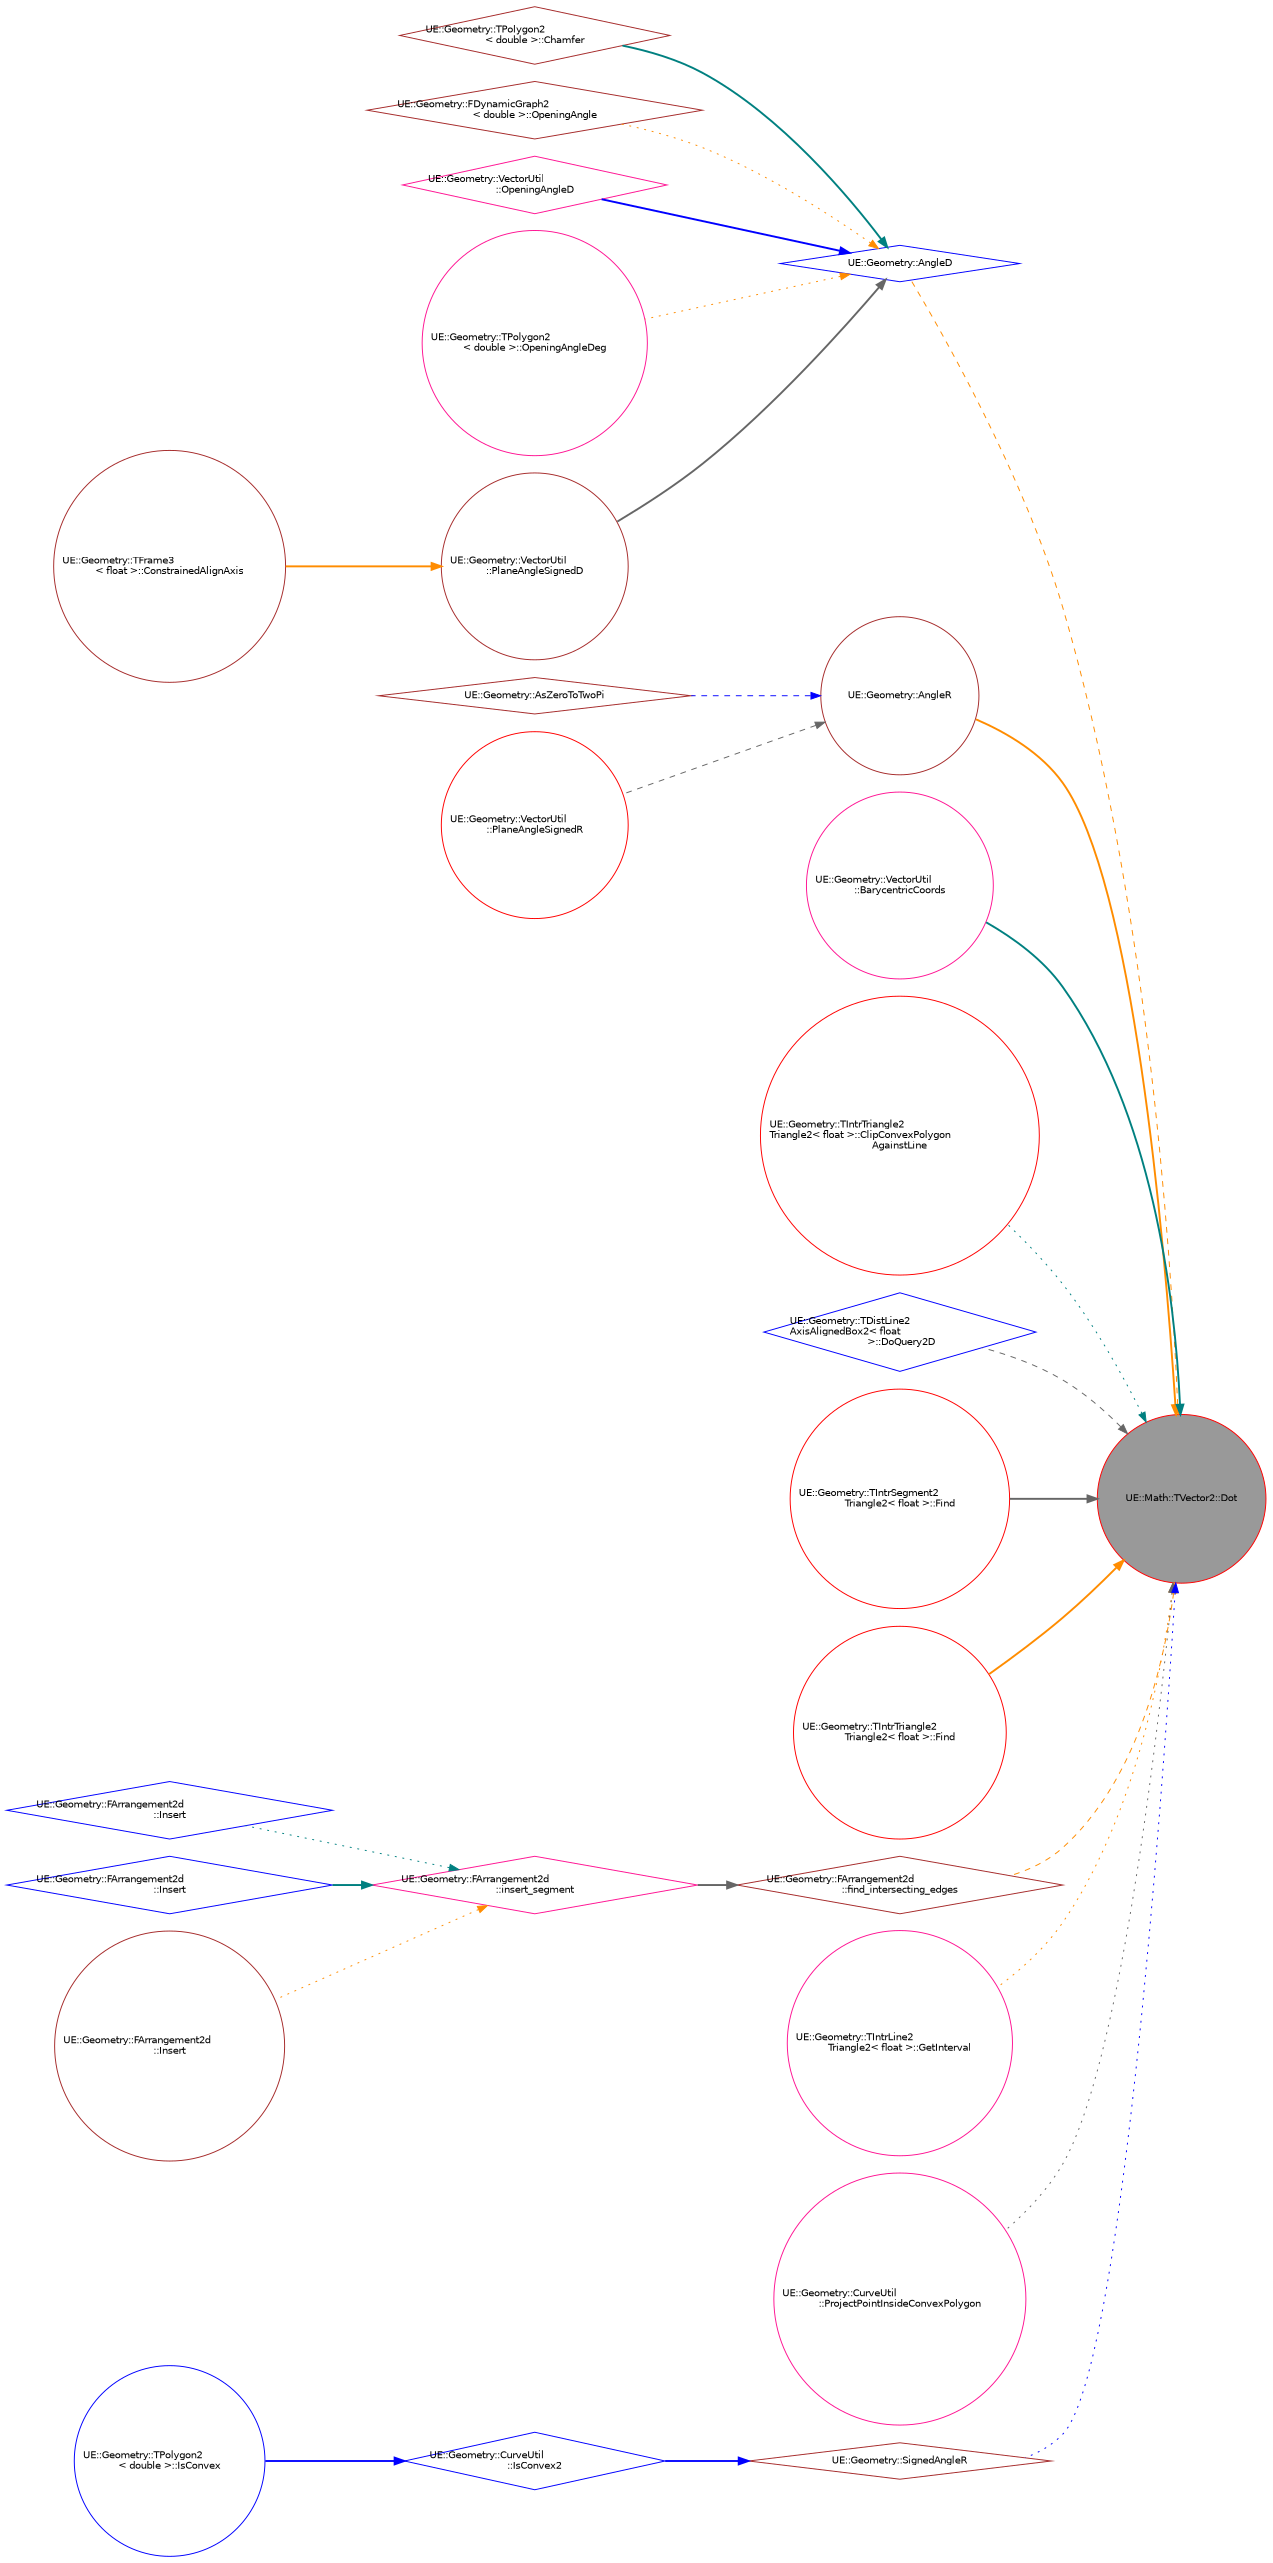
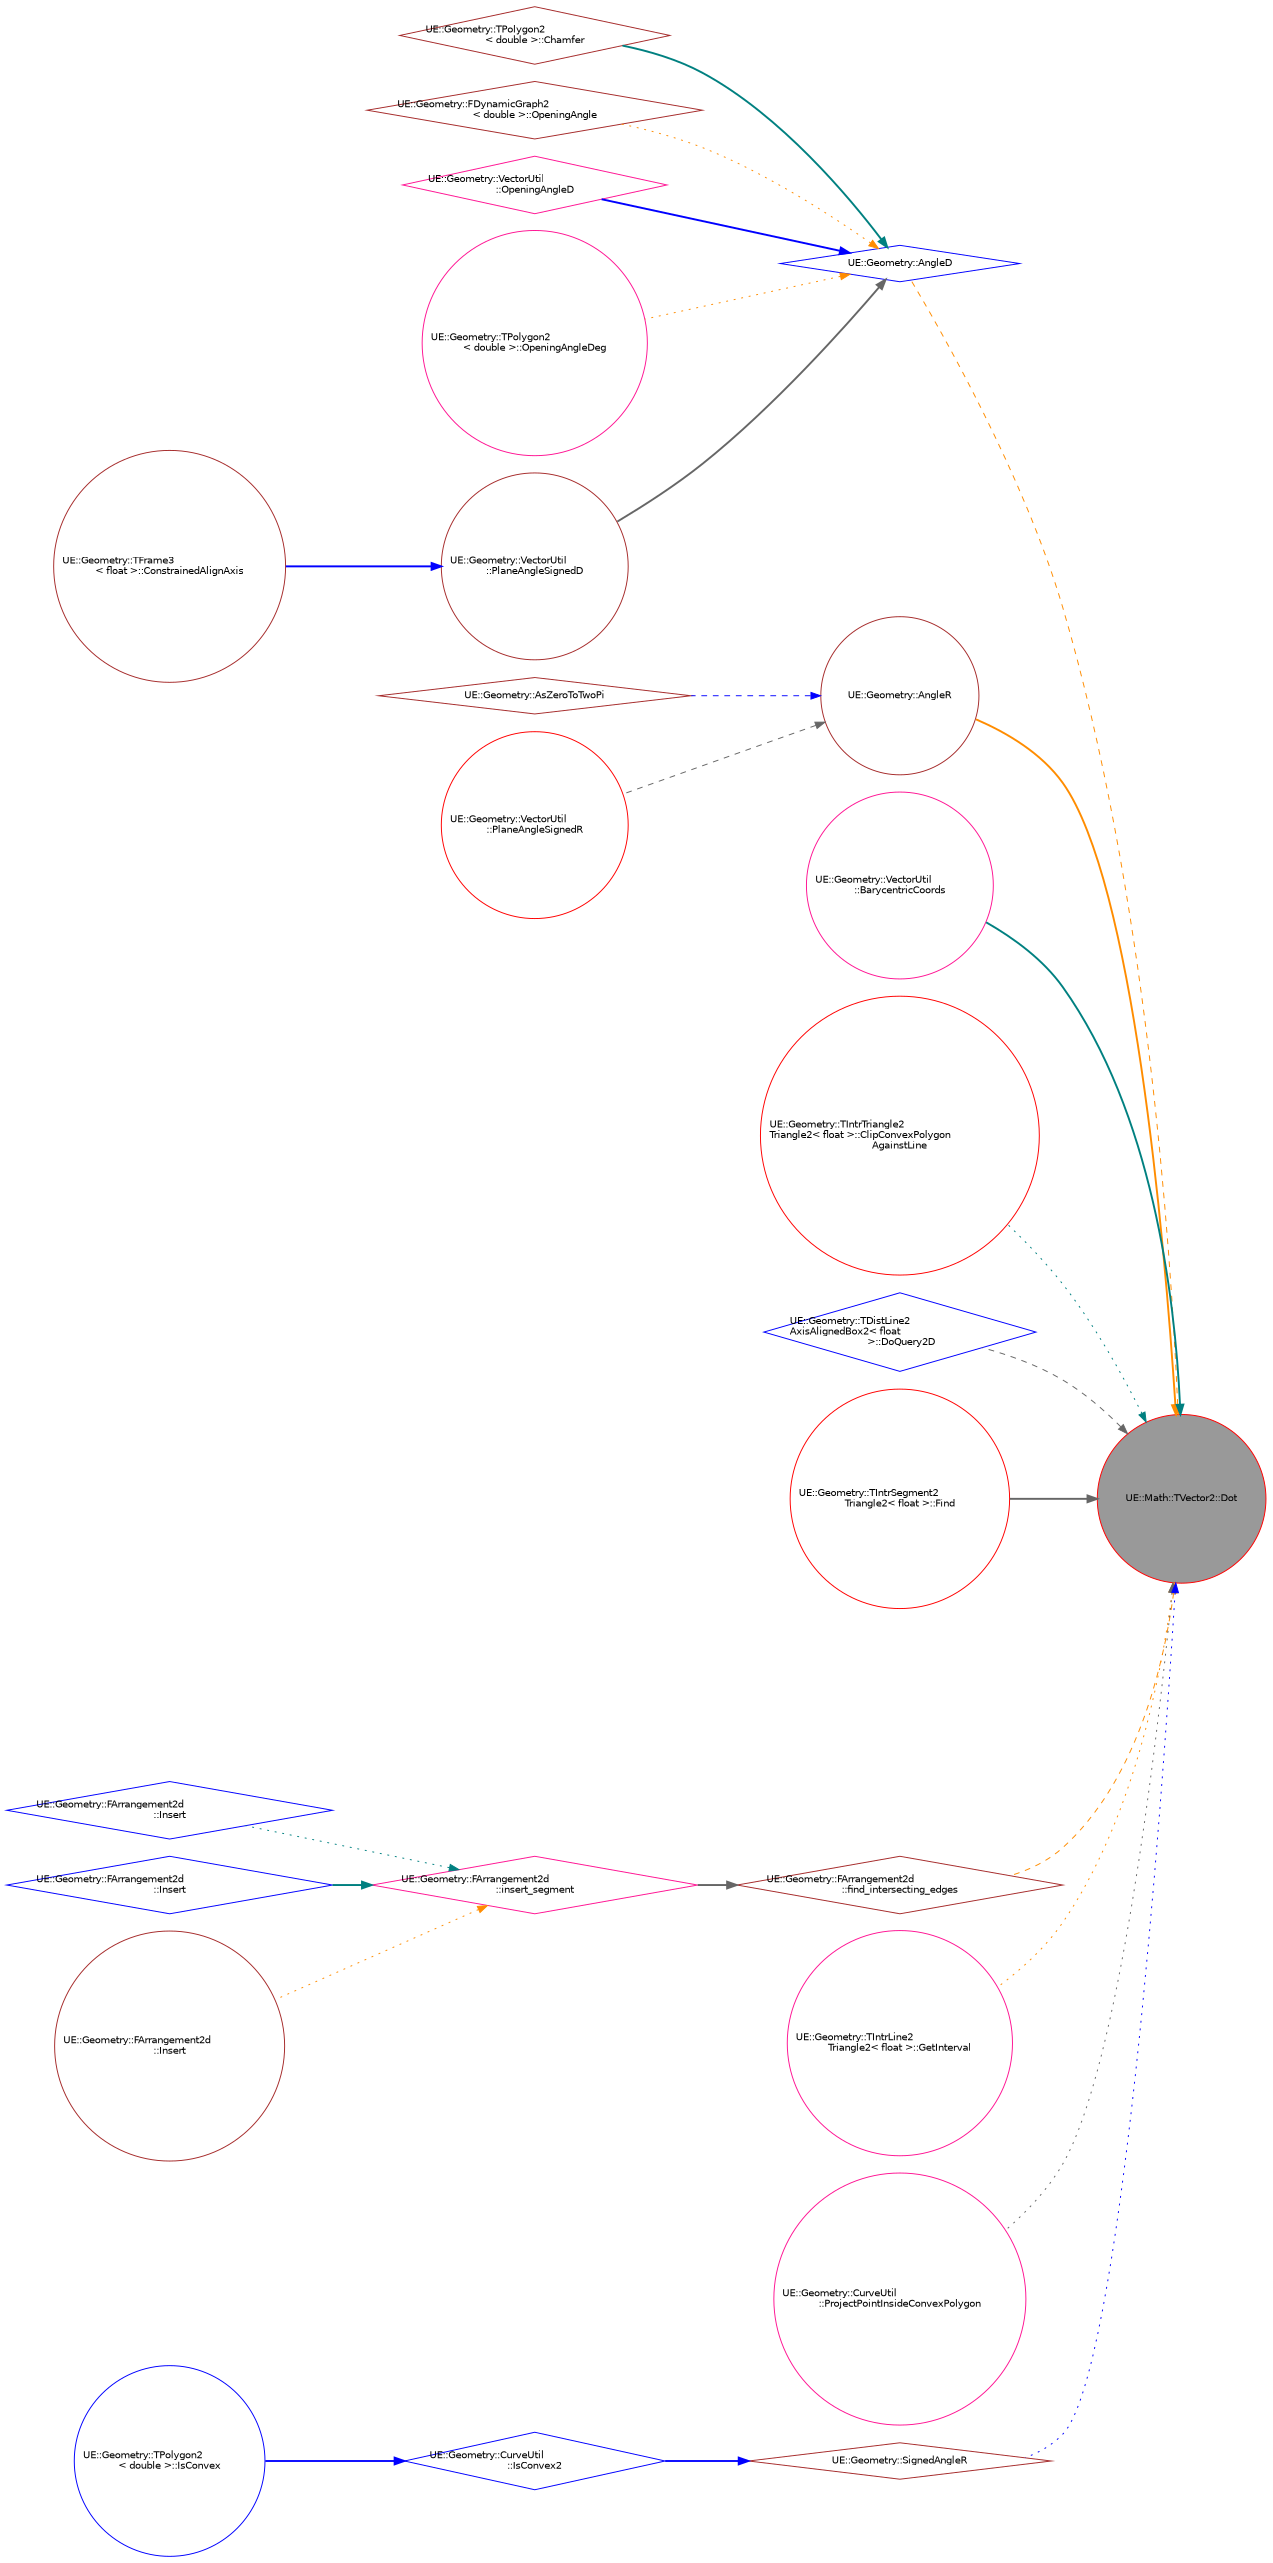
edge "UE::Geometry::TFrame3 < float >::ConstrainedAlignAxis" -> "UE::Geometry::VectorUtil ::PlaneAngleSignedD": color darkorange -> blue
node "UE::Geometry::TIntrTriangle2 Triangle2< float >::Find": removed
